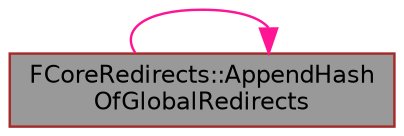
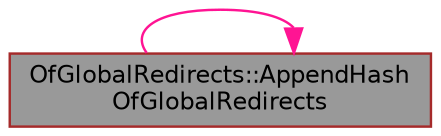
node "FCoreRedirects::AppendHash OfGlobalRedirects": label "FCoreRedirects::AppendHash OfGlobalRedirects" -> "OfGlobalRedirects::AppendHash OfGlobalRedirects"
